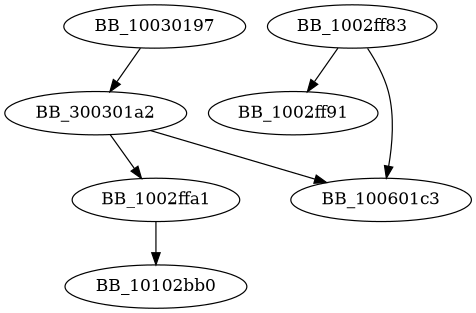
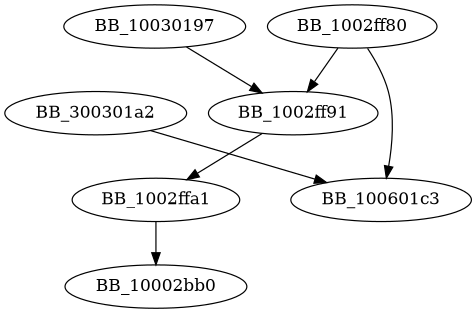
node "BB_1002ff83": label "BB_1002ff83" -> "BB_1002ff80"
edge "BB_10030197" -> "BB_300301a2": now "BB_10030197" -> "BB_1002ff91"
edge "BB_300301a2" -> "BB_1002ffa1": now "BB_1002ff91" -> "BB_1002ffa1"
node "BB_10102bb0": label "BB_10102bb0" -> "BB_10002bb0"
